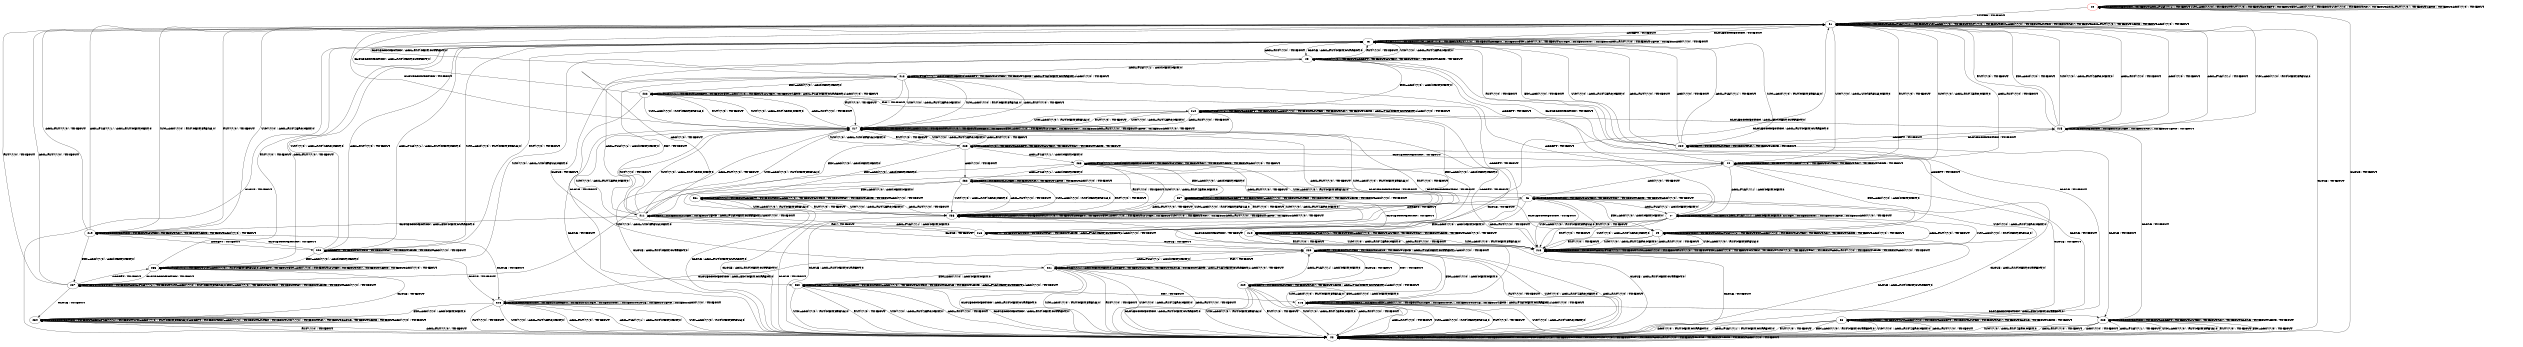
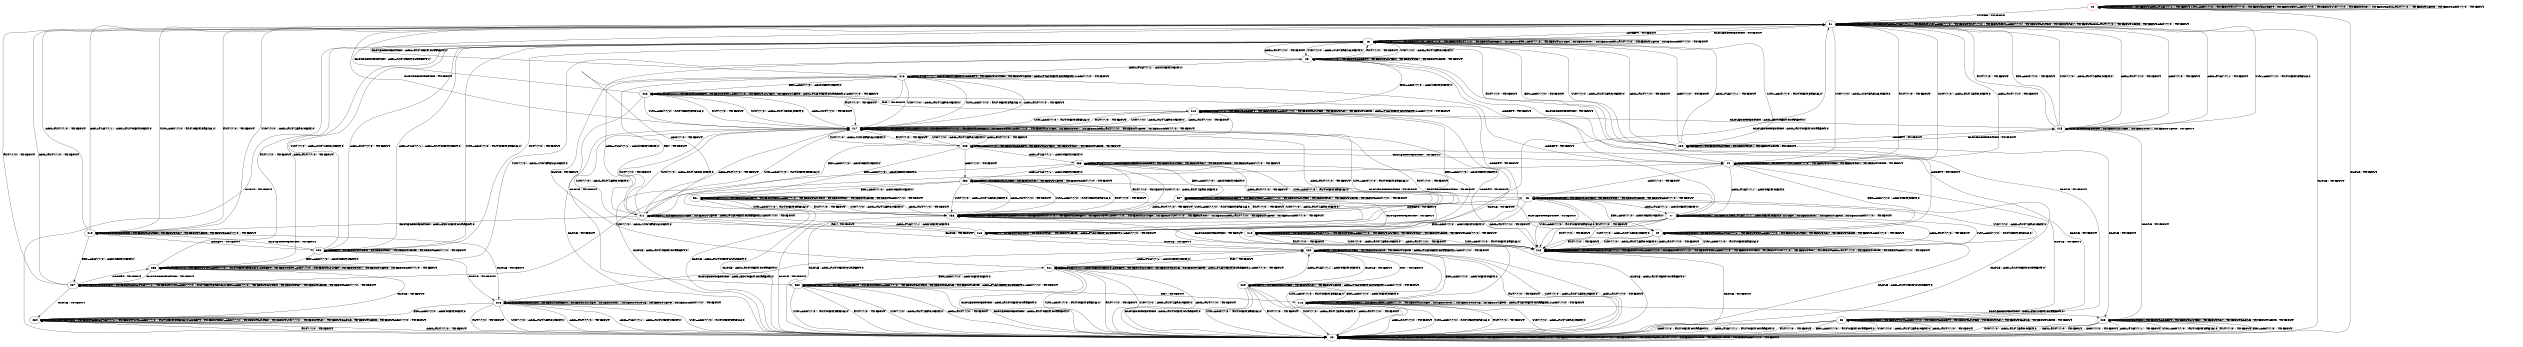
edge "s3" -> "s5": label "CLOSE / ACK+RST(NEXT,CURRENT,0)" -> "SYN(V,V,0) / ACK+SYN(FRESH,NEXT,0)"
